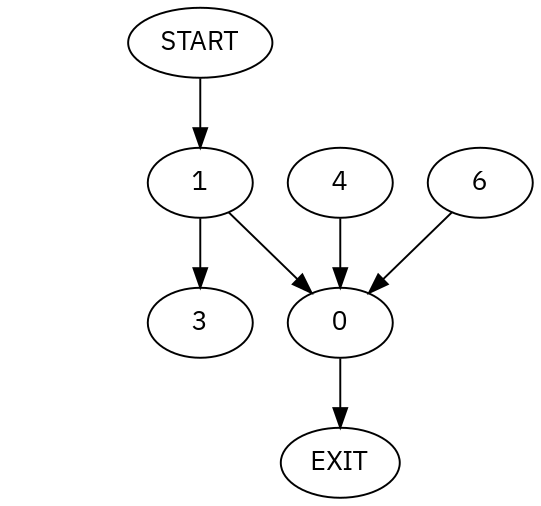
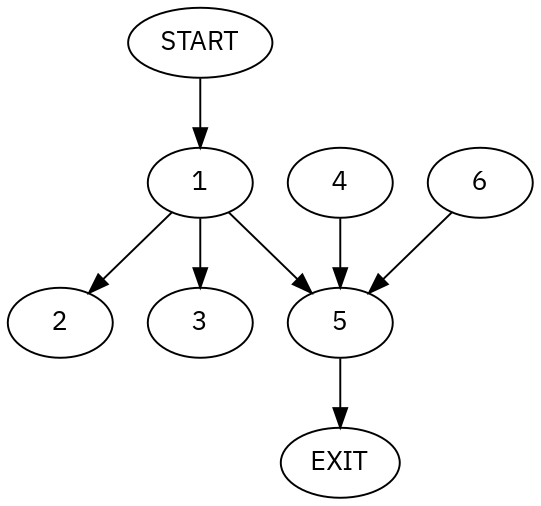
node "2": added
node "0": label "0" -> "5"
